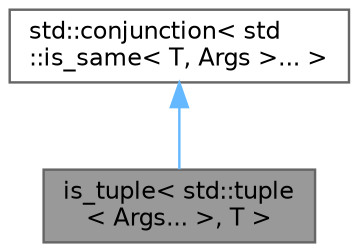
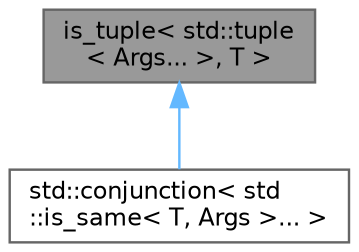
edge "is_tuple< std::tuple < Args... >, T >" -> "std::conjunction< std ::is_same< T, Args >... >": reversed
